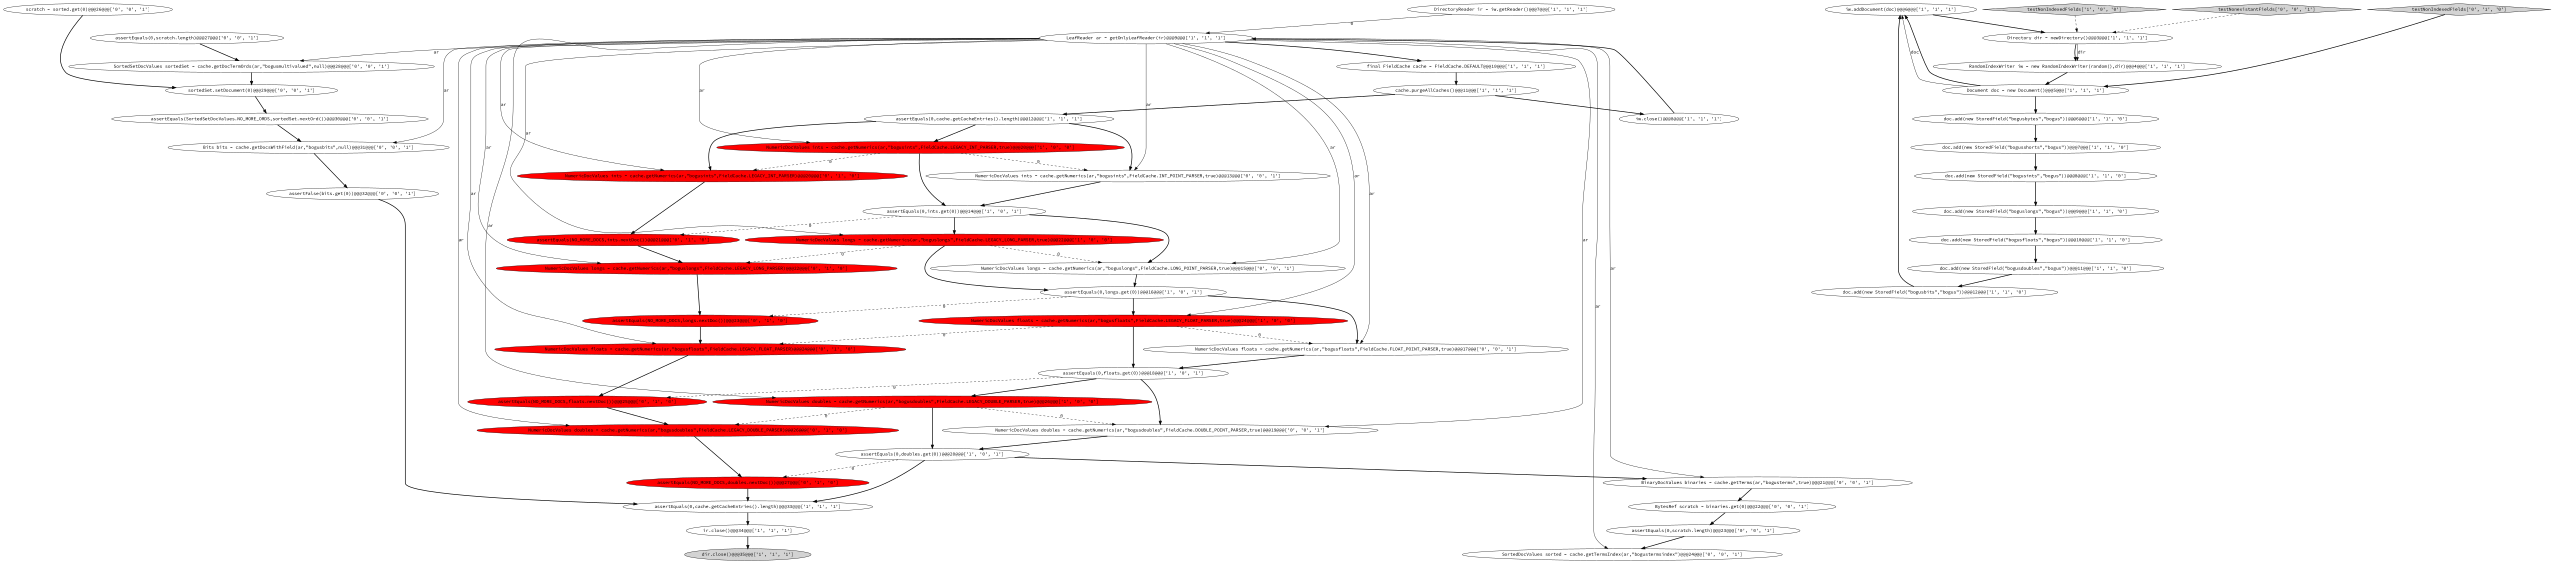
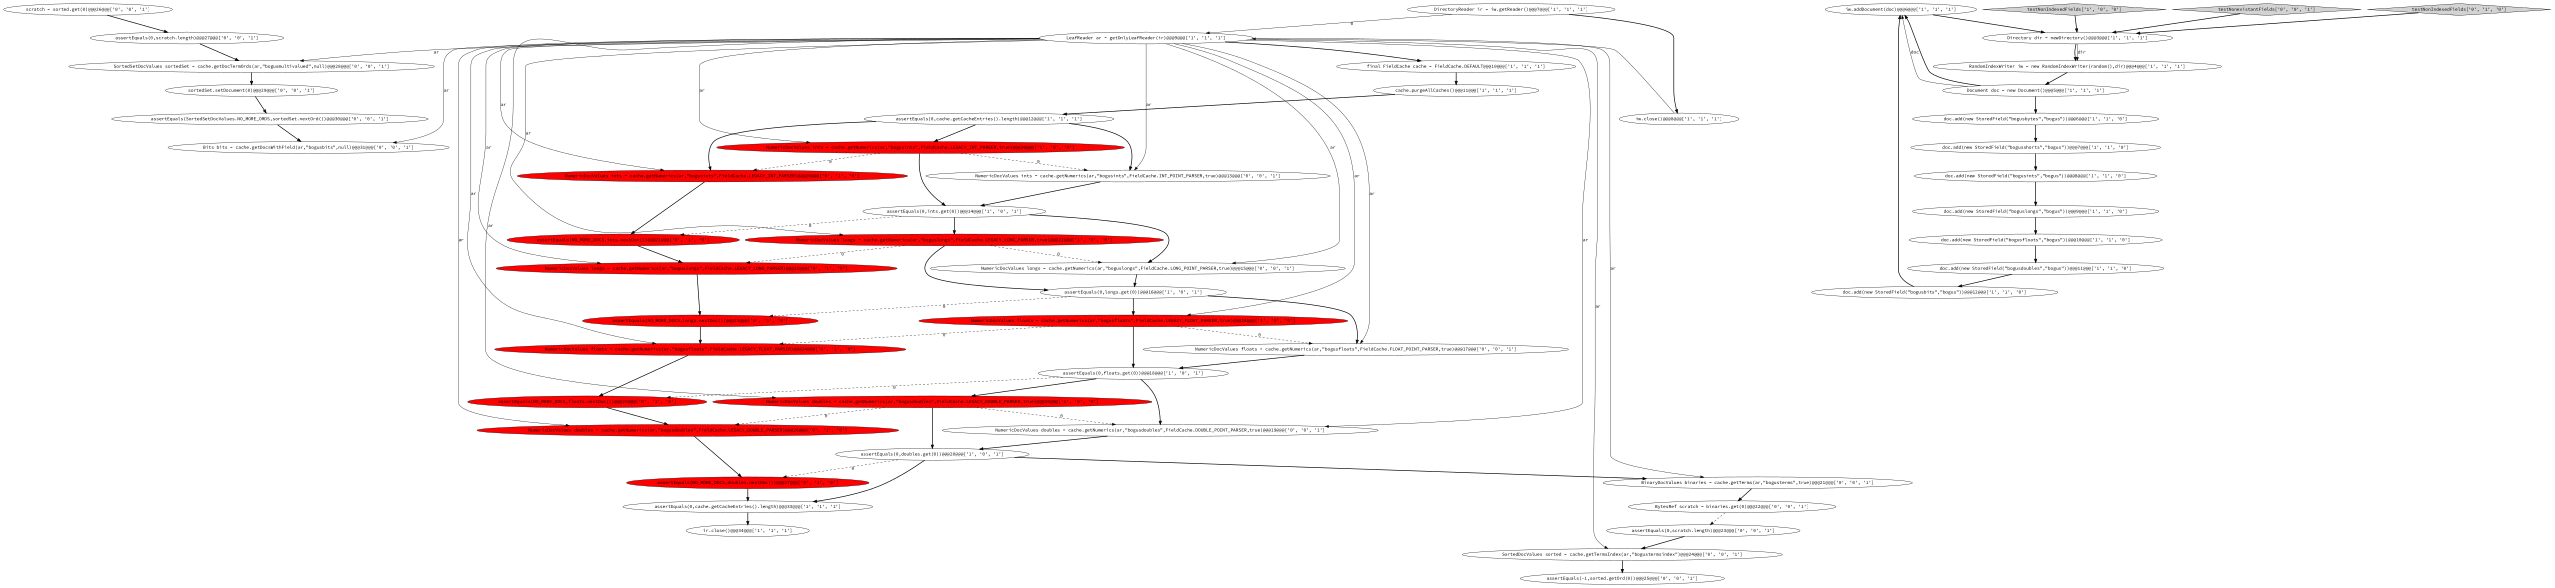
edge "testNonIndexedFields['1', '0', '0']" -> "Directory dir = newDirectory()@@@3@@@['1', '1', '1']": style dashed -> bold
edge "testNonexistantFields['0', '0', '1']" -> "Directory dir = newDirectory()@@@3@@@['1', '1', '1']": style dashed -> bold
edge "iw.close()@@@8@@@['1', '1', '1']" -> "LeafReader ar = getOnlyLeafReader(ir)@@@9@@@['1', '1', '1']": style bold -> solid
edge "testNonIndexedFields['0', '1', '0']" -> "Document doc = new Document()@@@5@@@['1', '1', '1']": now "testNonIndexedFields['0', '1', '0']" -> "Directory dir = newDirectory()@@@3@@@['1', '1', '1']"
edge "scratch = sorted.get(0)@@@26@@@['0', '0', '1']" -> "sortedSet.setDocument(0)@@@29@@@['0', '0', '1']": now "scratch = sorted.get(0)@@@26@@@['0', '0', '1']" -> "assertEquals(0,scratch.length)@@@27@@@['0', '0', '1']"
edge "cache.purgeAllCaches()@@@11@@@['1', '1', '1']" -> "iw.close()@@@8@@@['1', '1', '1']": now "DirectoryReader ir = iw.getReader()@@@7@@@['1', '1', '1']" -> "iw.close()@@@8@@@['1', '1', '1']"
node "assertFalse(bits.get(0))@@@32@@@['0', '0', '1']": removed
edge "BytesRef scratch = binaries.get(0)@@@22@@@['0', '0', '1']" -> "assertEquals(0,scratch.length)@@@23@@@['0', '0', '1']": style bold -> dashed
node "dir.close()@@@35@@@['1', '1', '1']": removed
node "assertEquals(-1,sorted.getOrd(0))@@@25@@@['0', '0', '1']": added
